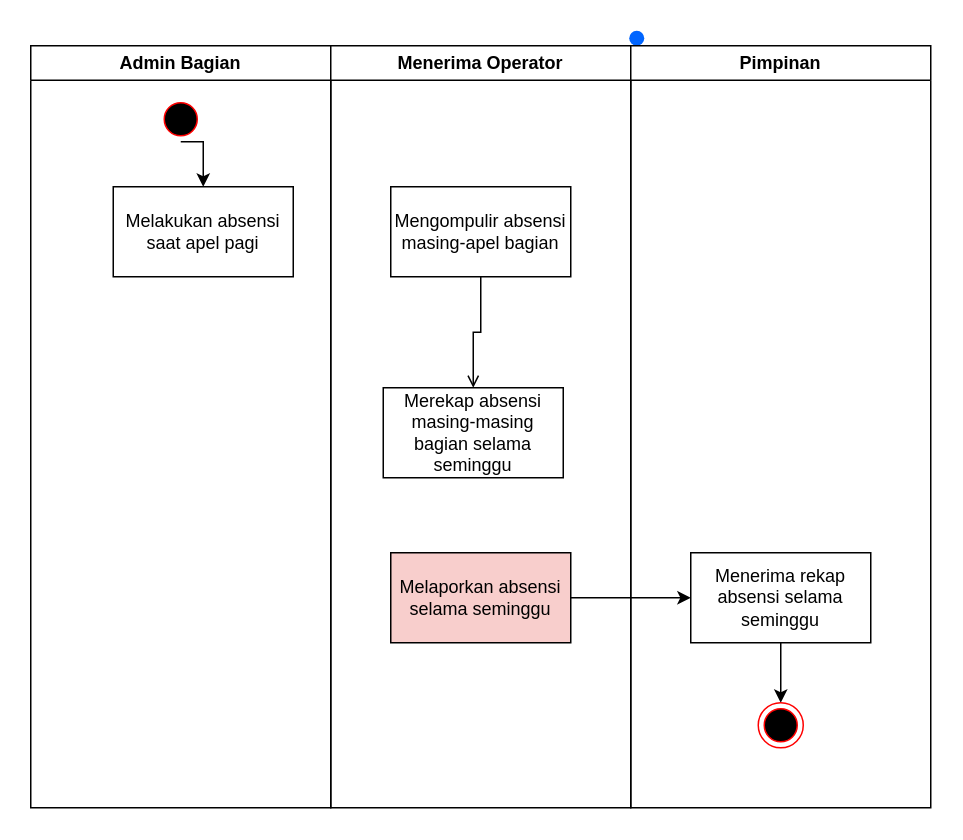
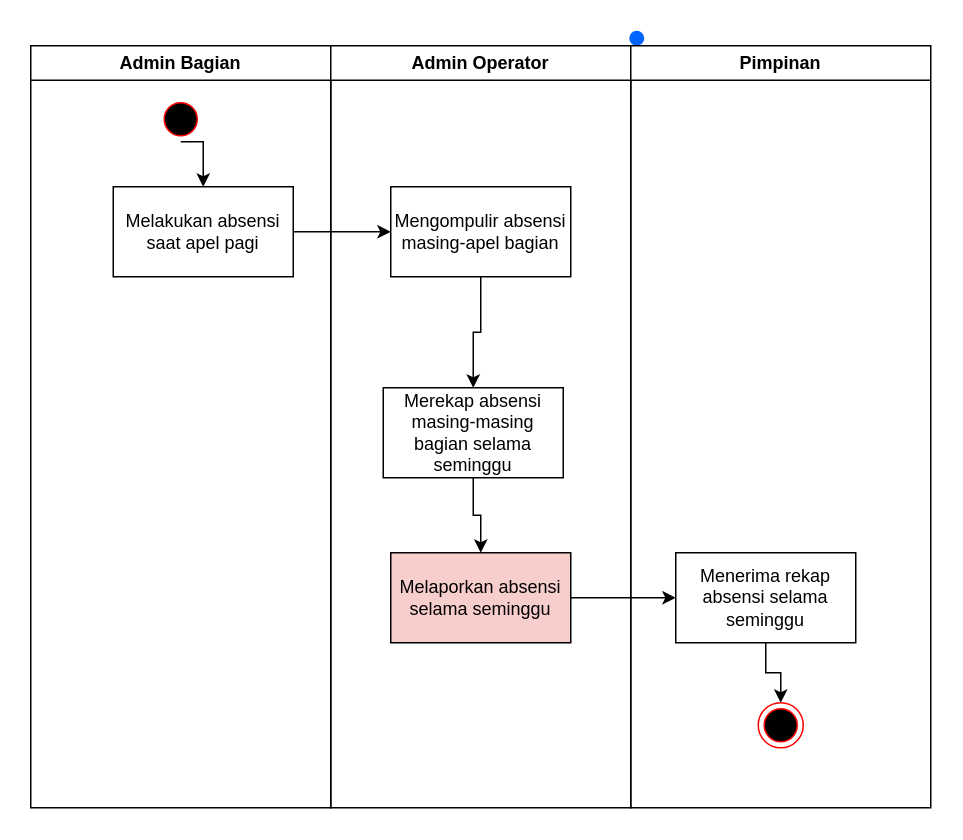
node "Menerima Operator": label "Menerima Operator" -> "Admin Operator"
edge "Melakukan absensi saat apel pagi" -> "Mengompulir absensi masing-apel bagian": added
edge "Mengompulir absensi masing-apel bagian" -> "Merekap absensi masing-masing bagian selama seminggu": arrowhead open -> classic
edge "Merekap absensi masing-masing bagian selama seminggu" -> "Melaporkan absensi selama seminggu": added
node "Menerima rekap absensi selama seminggu": moved (781, 598) -> (766, 598)
